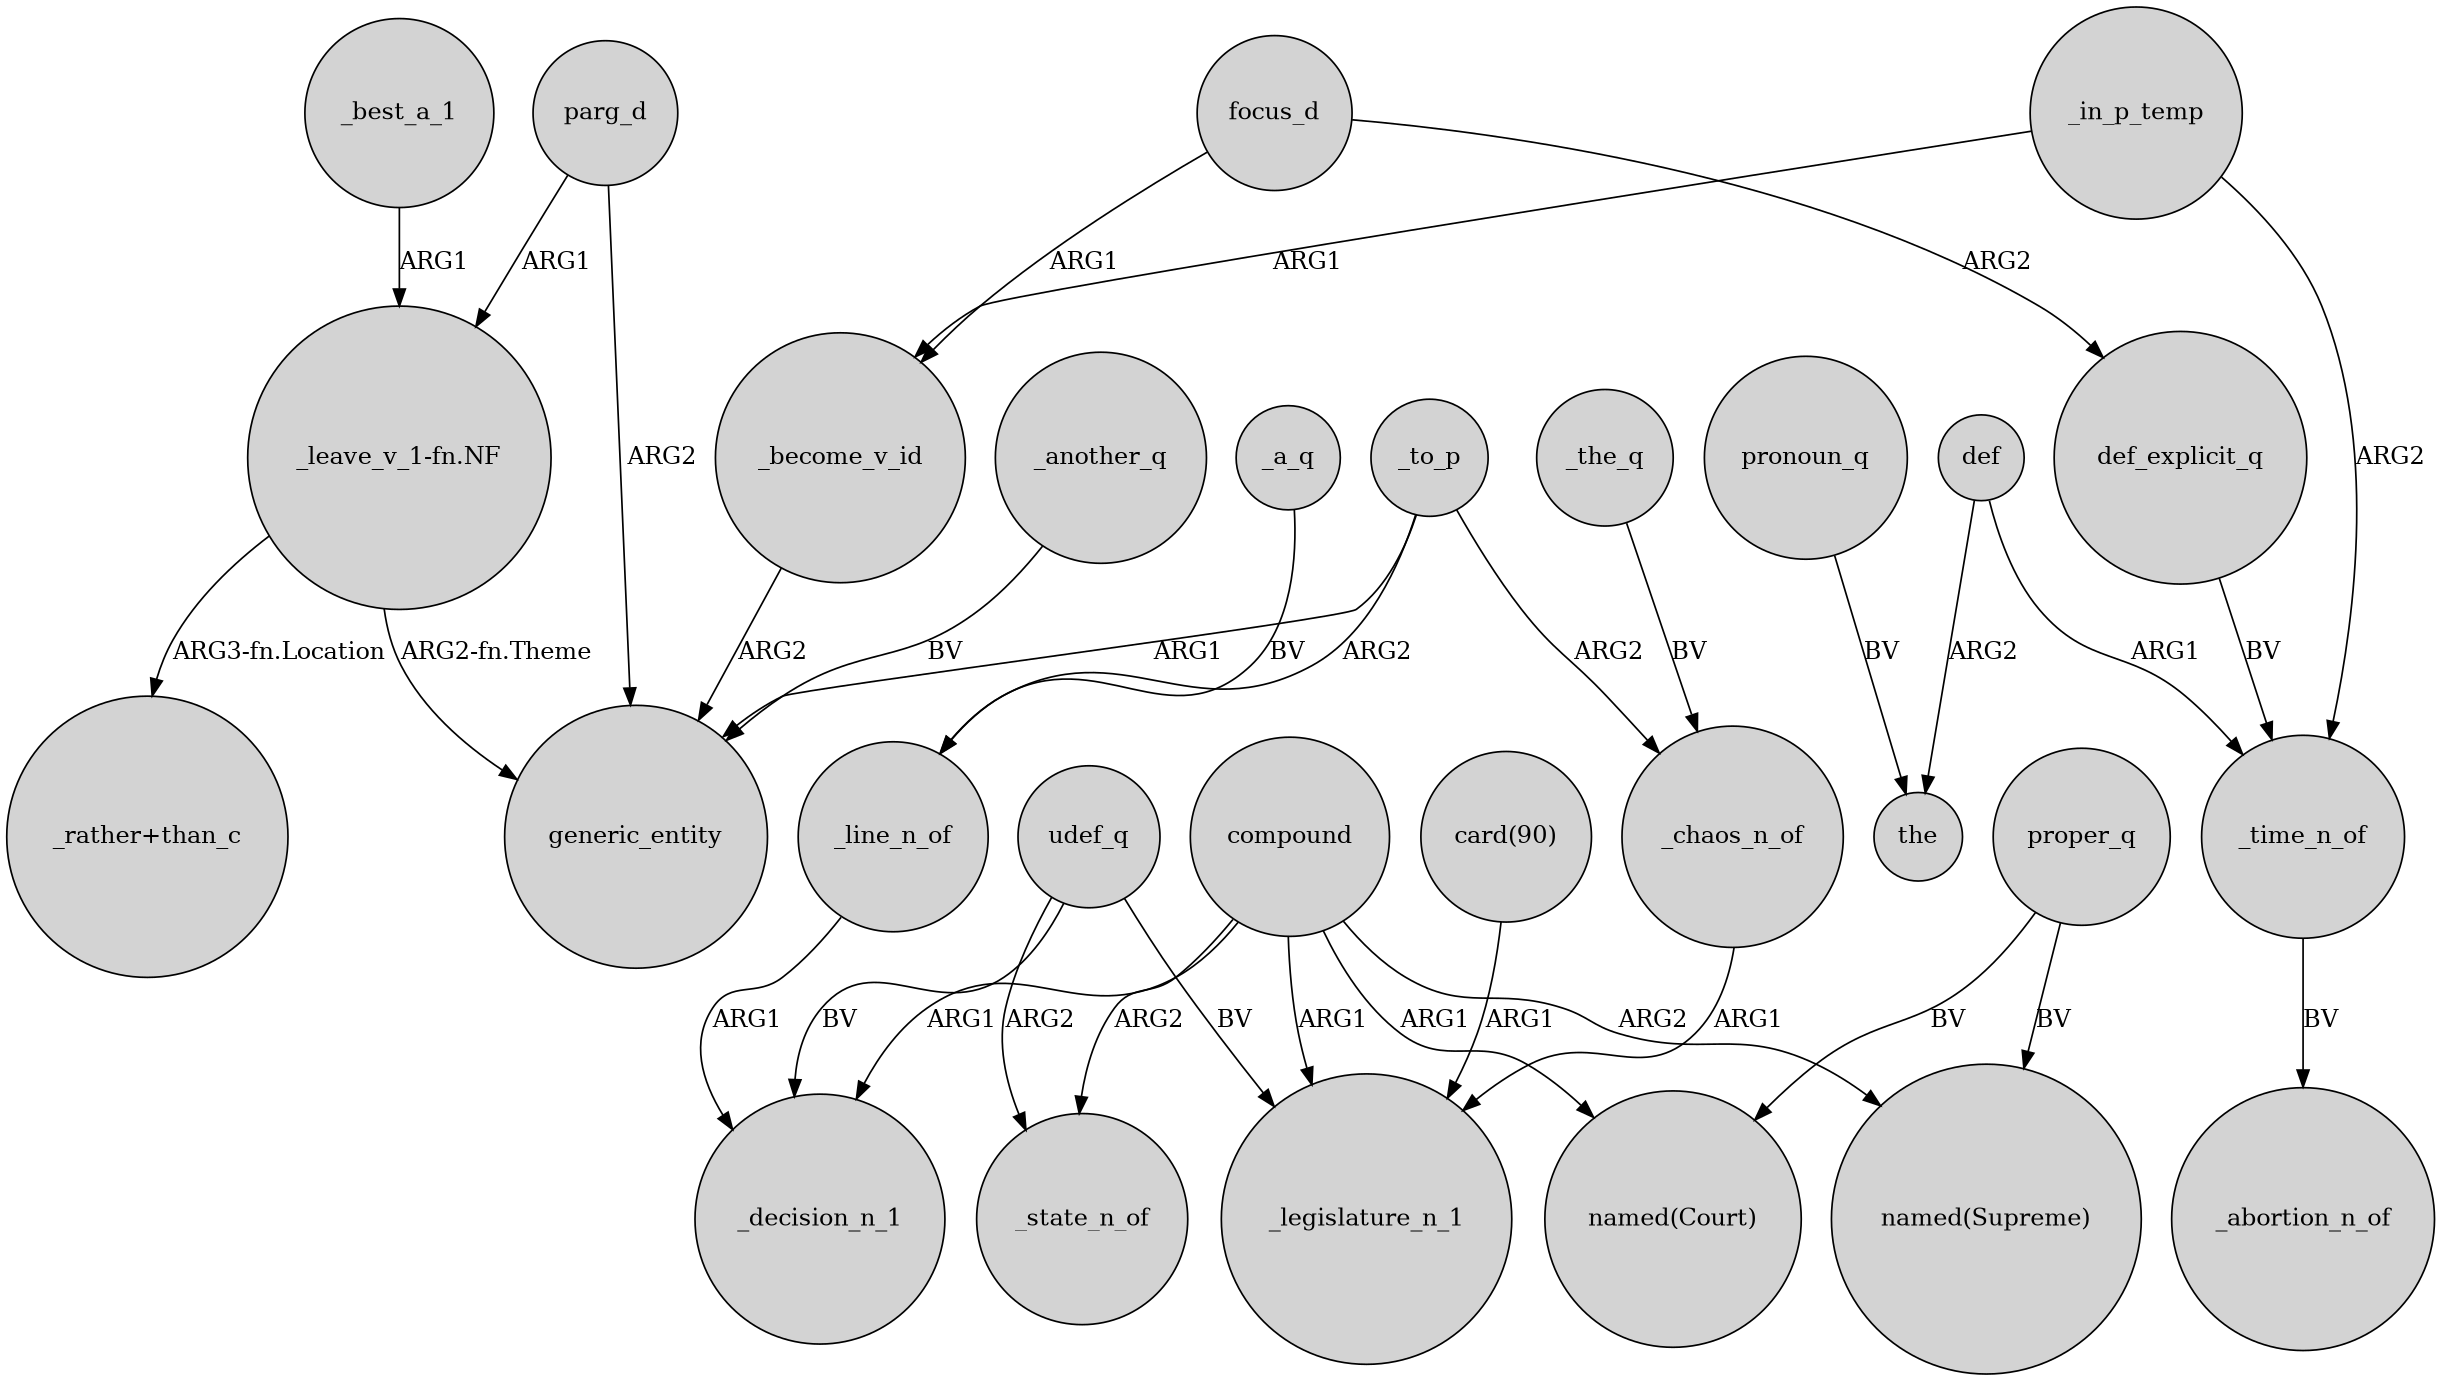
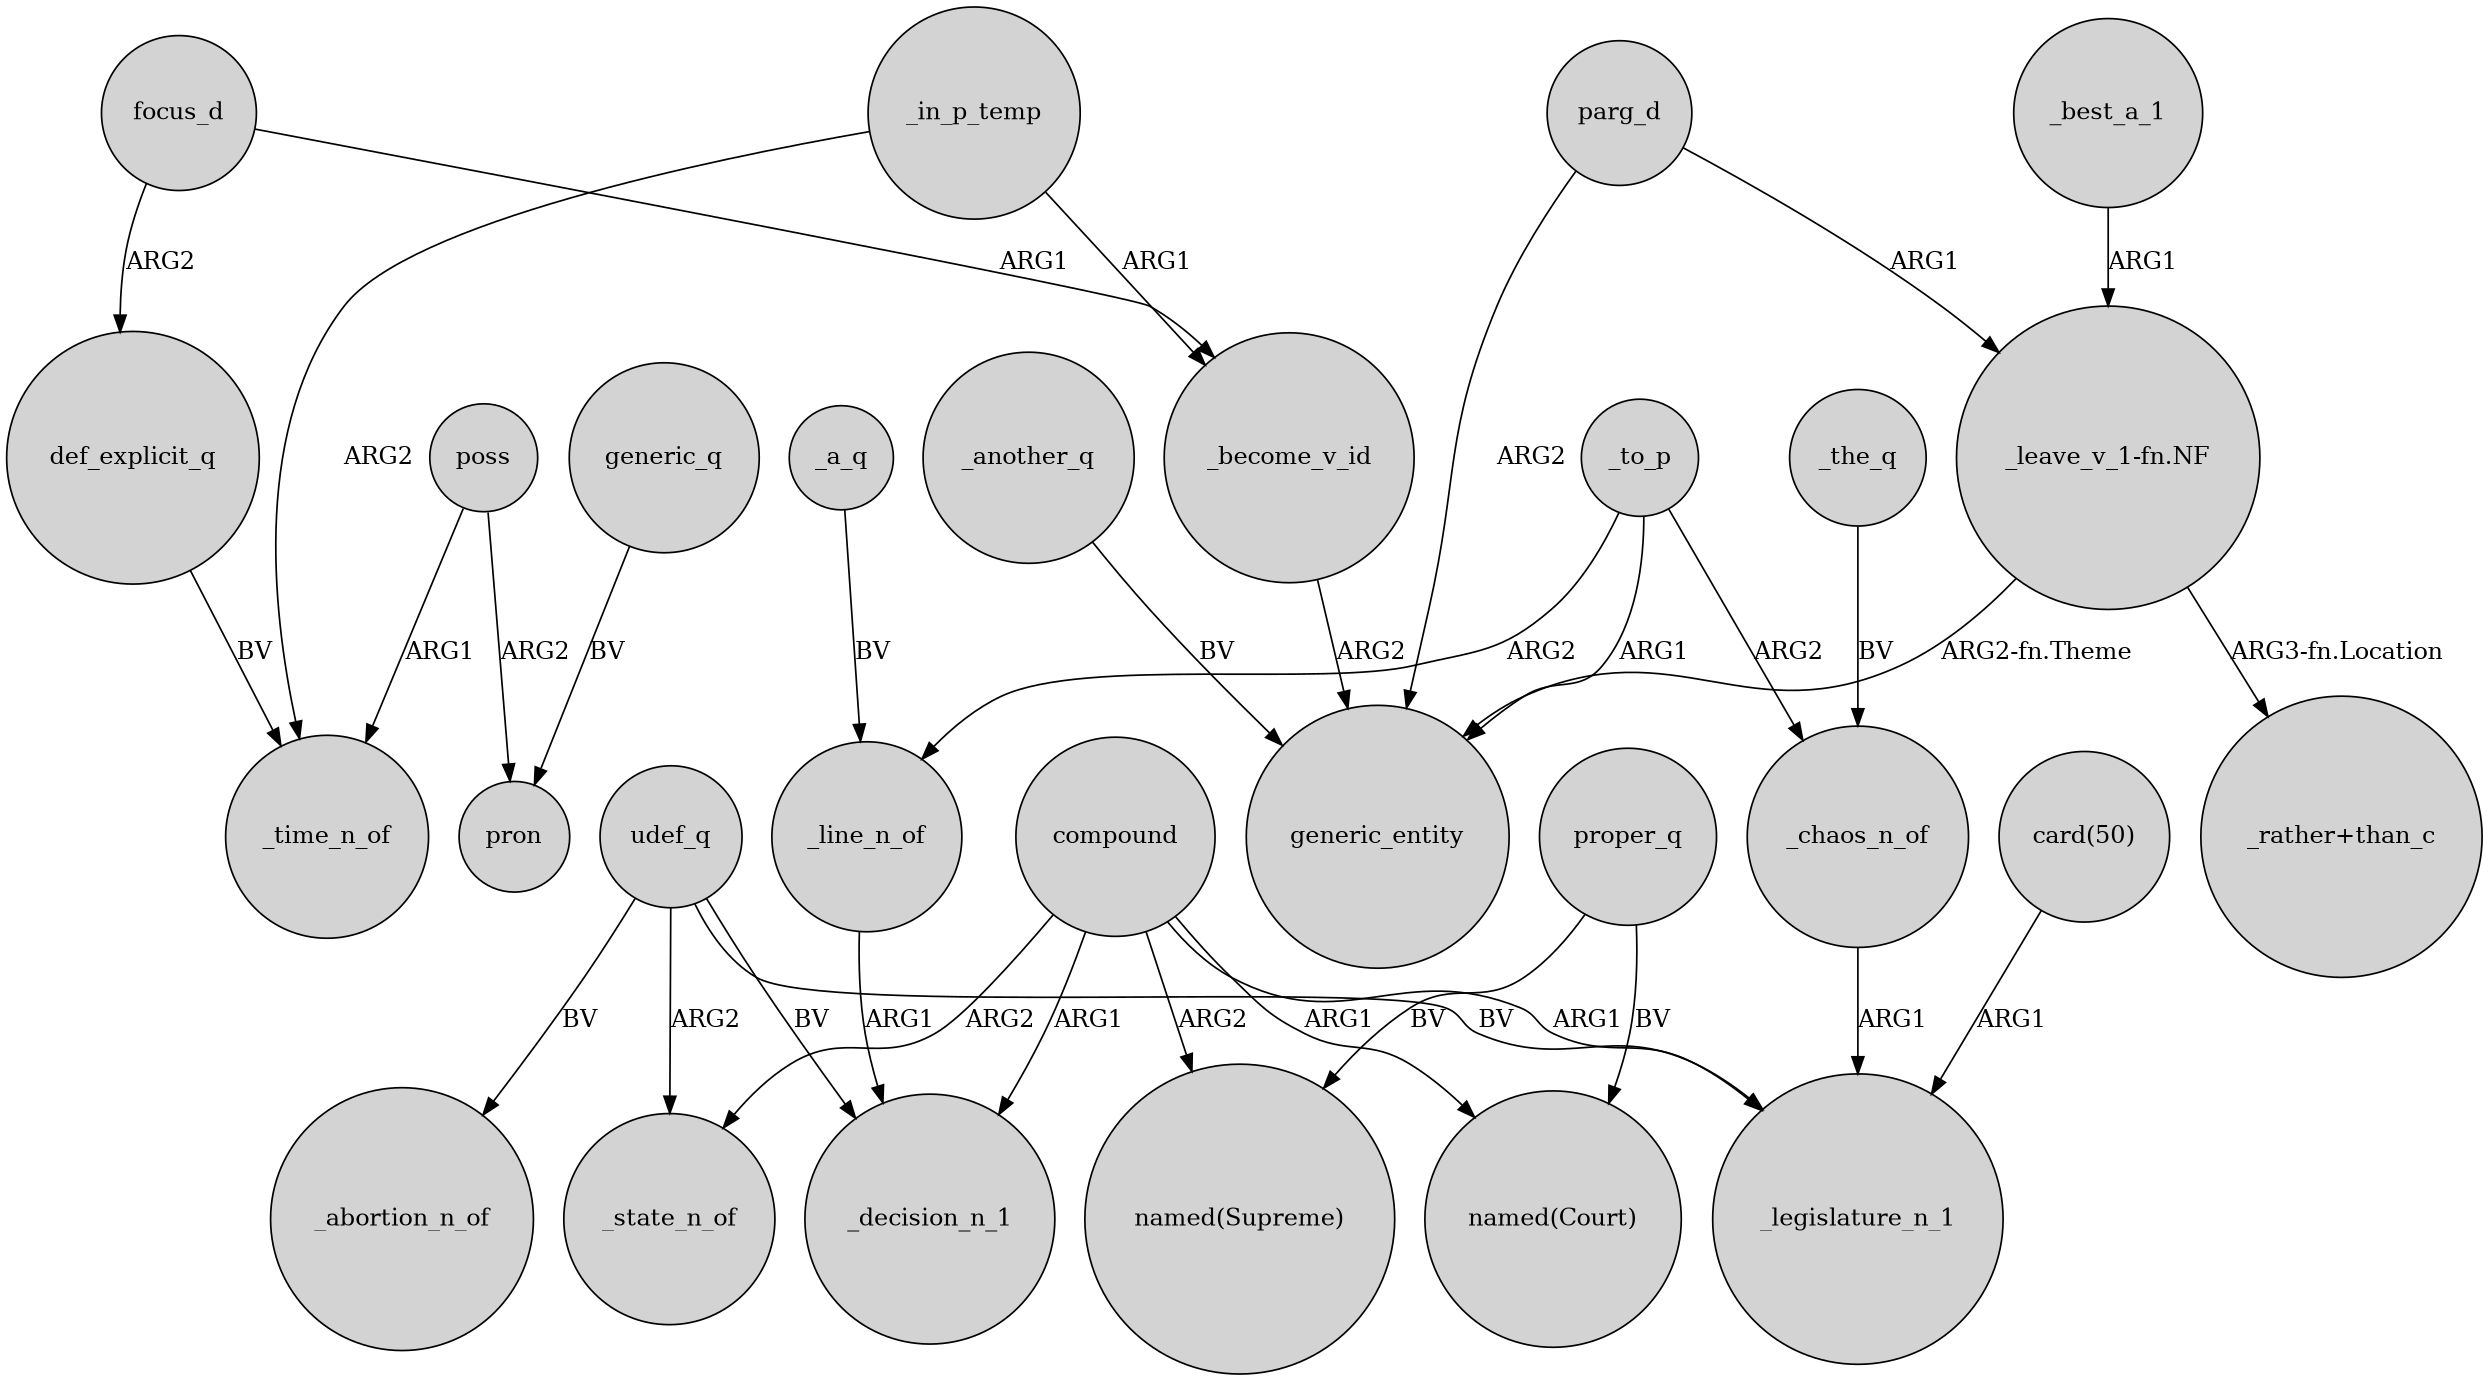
node "pronoun_q": label "pronoun_q" -> "generic_q"
node "def": label "def" -> "poss"
node "card(90)": label "card(90)" -> "card(50)"
node "the": label "the" -> "pron"
edge "_time_n_of" -> "_abortion_n_of": now "udef_q" -> "_abortion_n_of"
